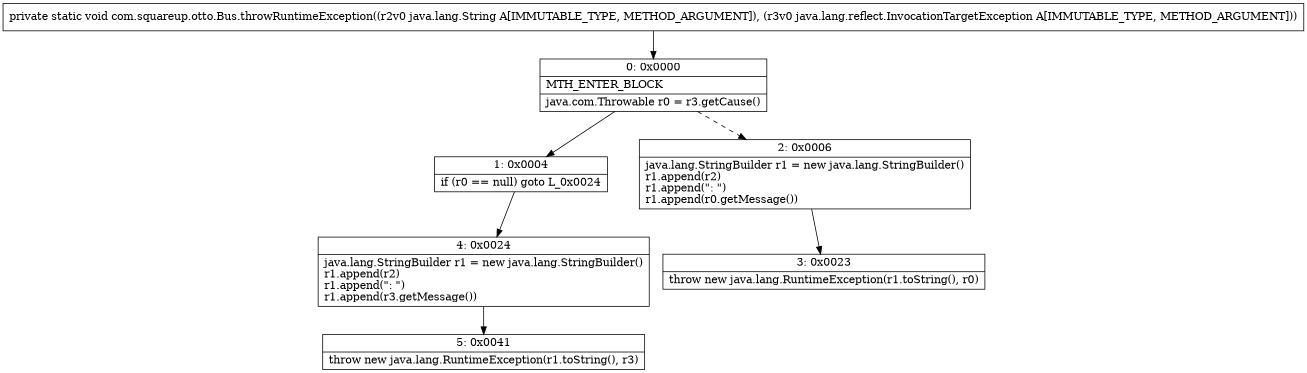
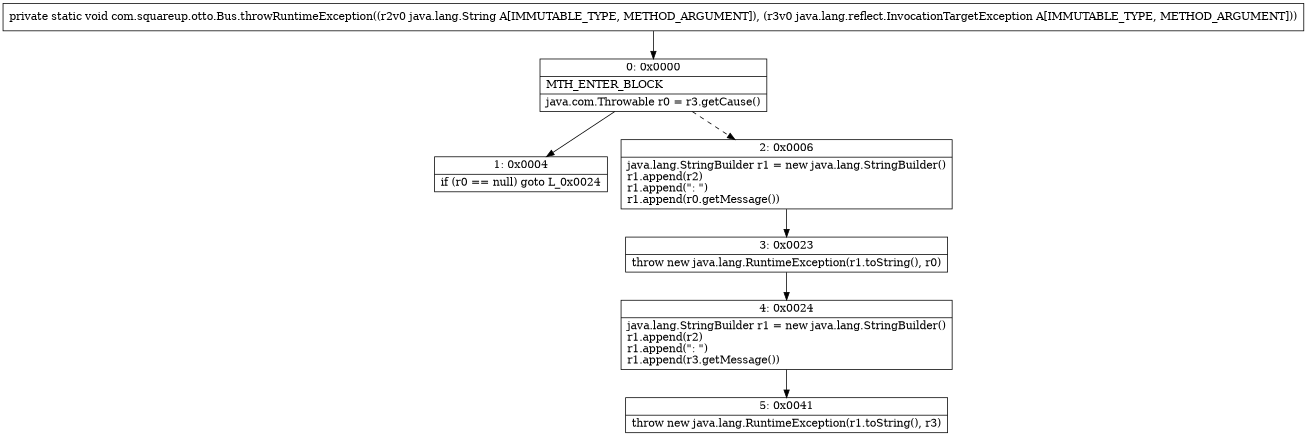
edge "1: 0x0004" -> "4: 0x0024": now "3: 0x0023" -> "4: 0x0024"
